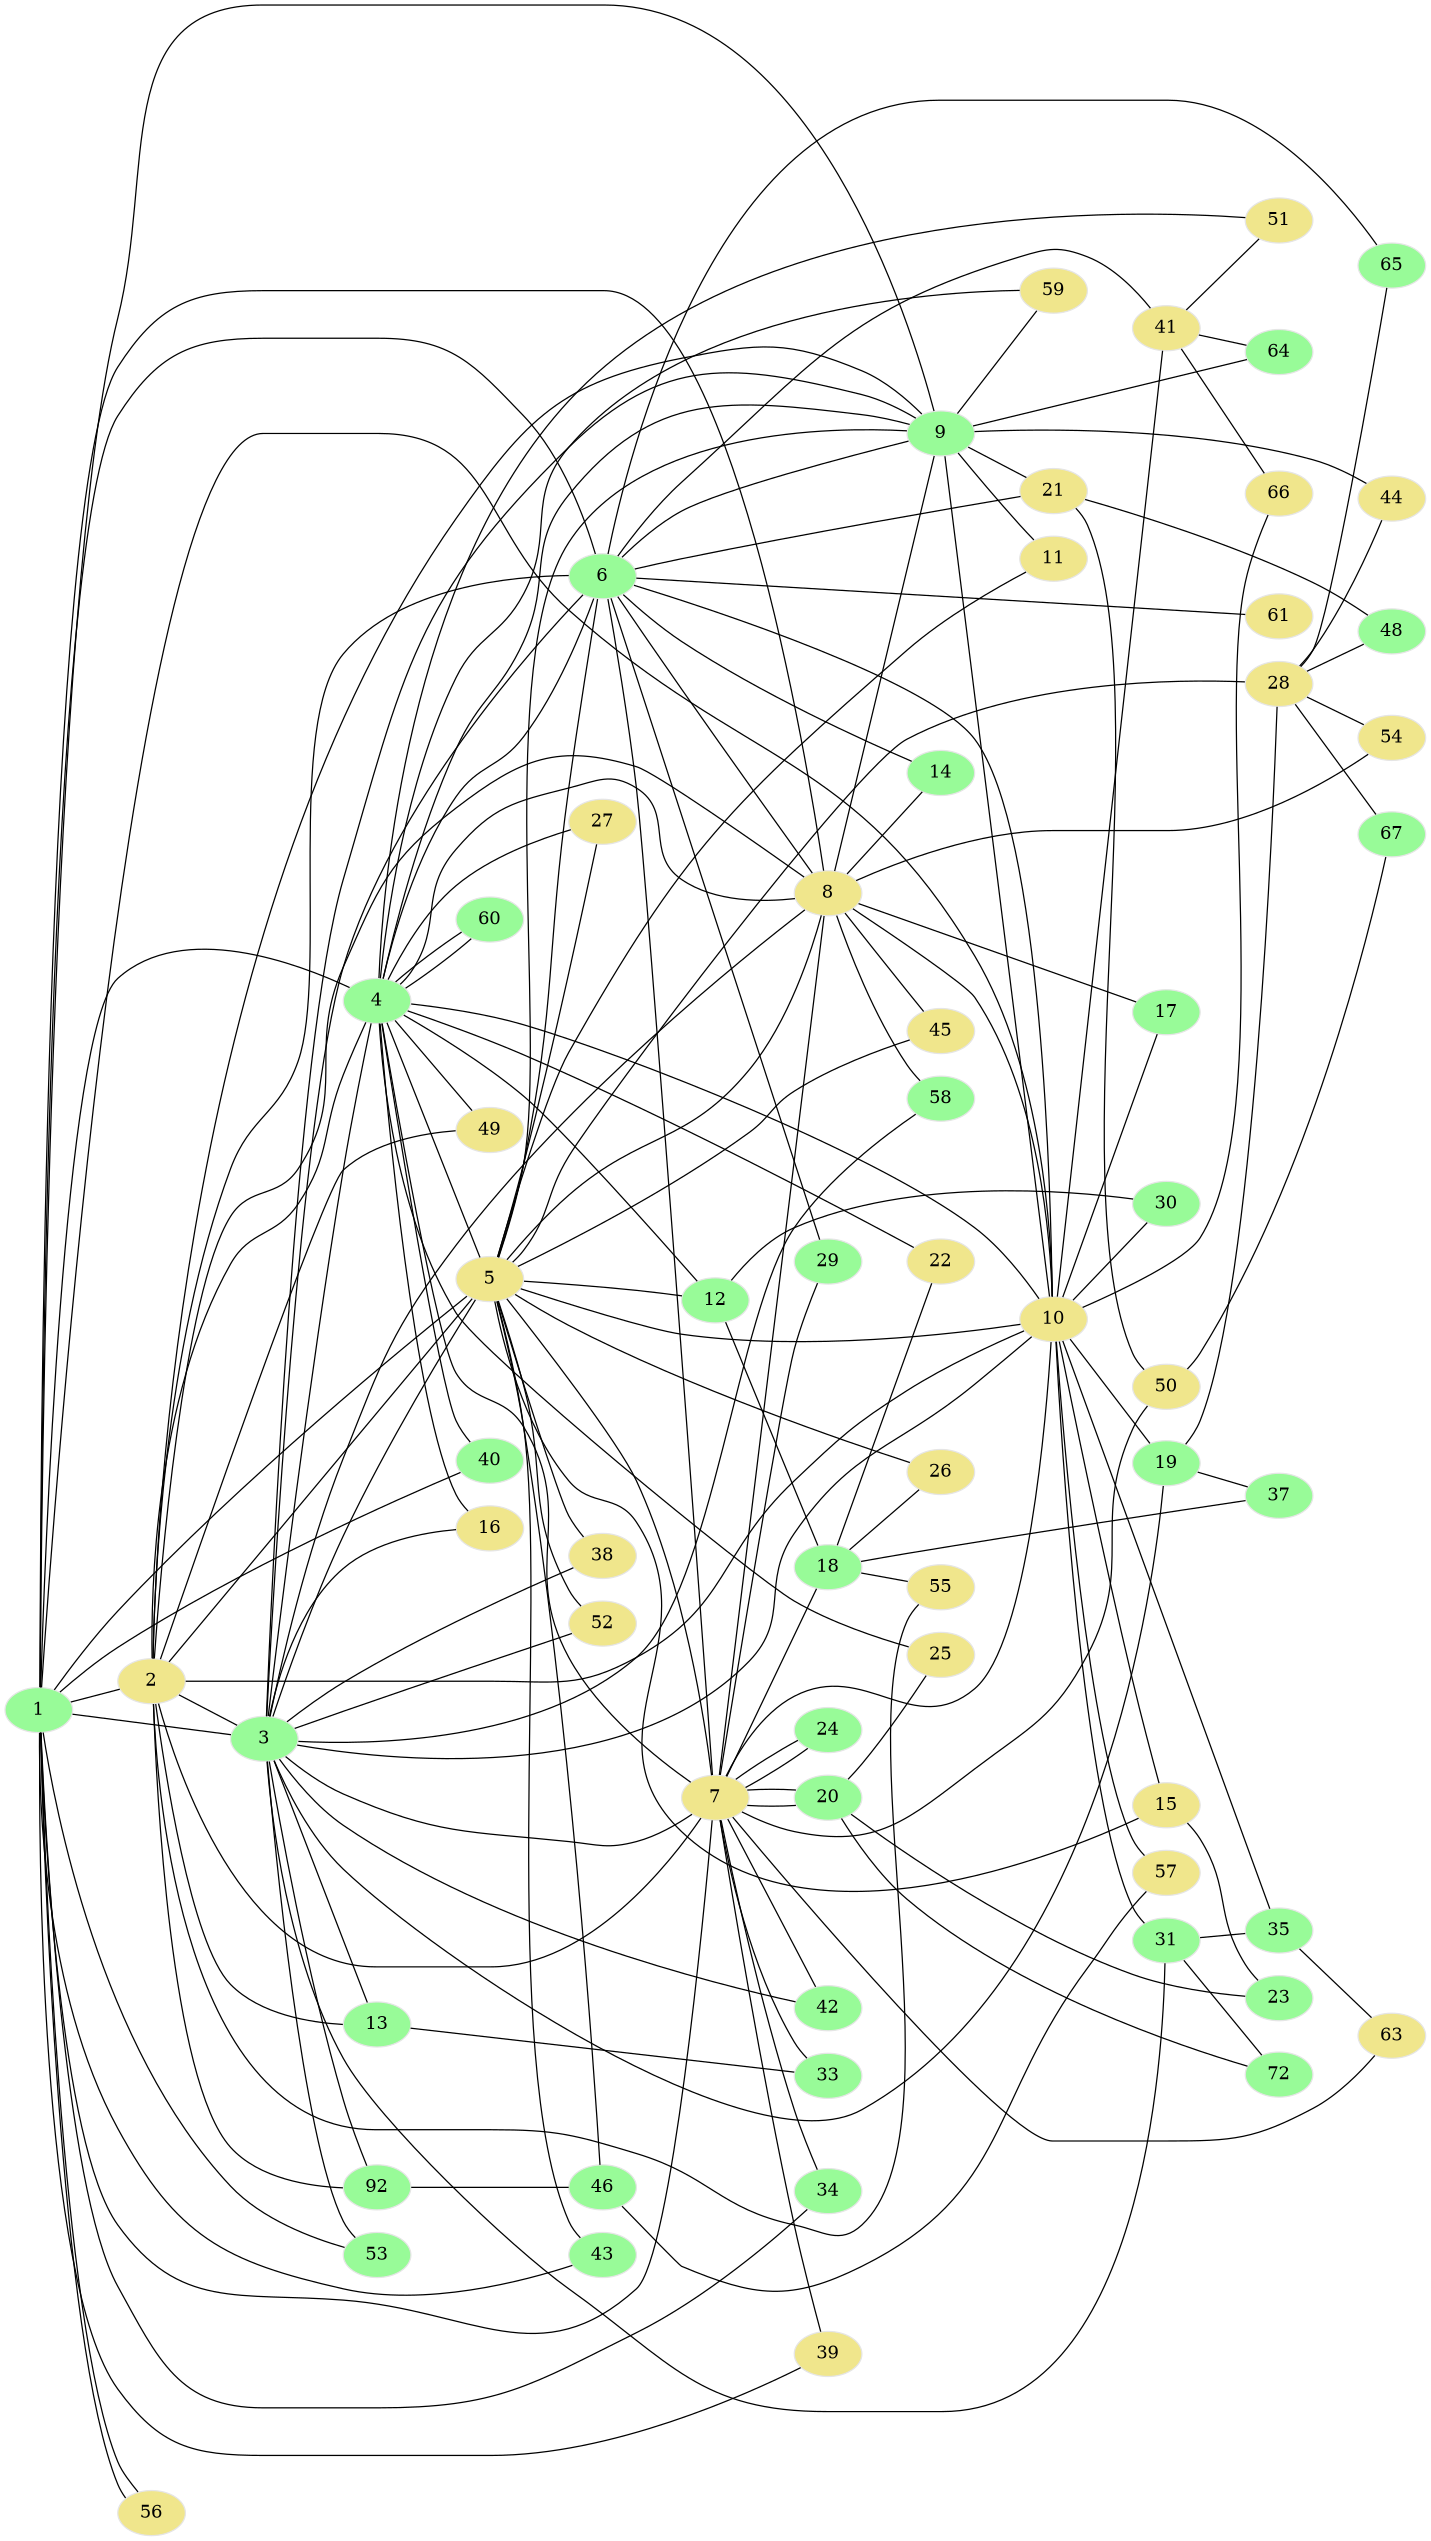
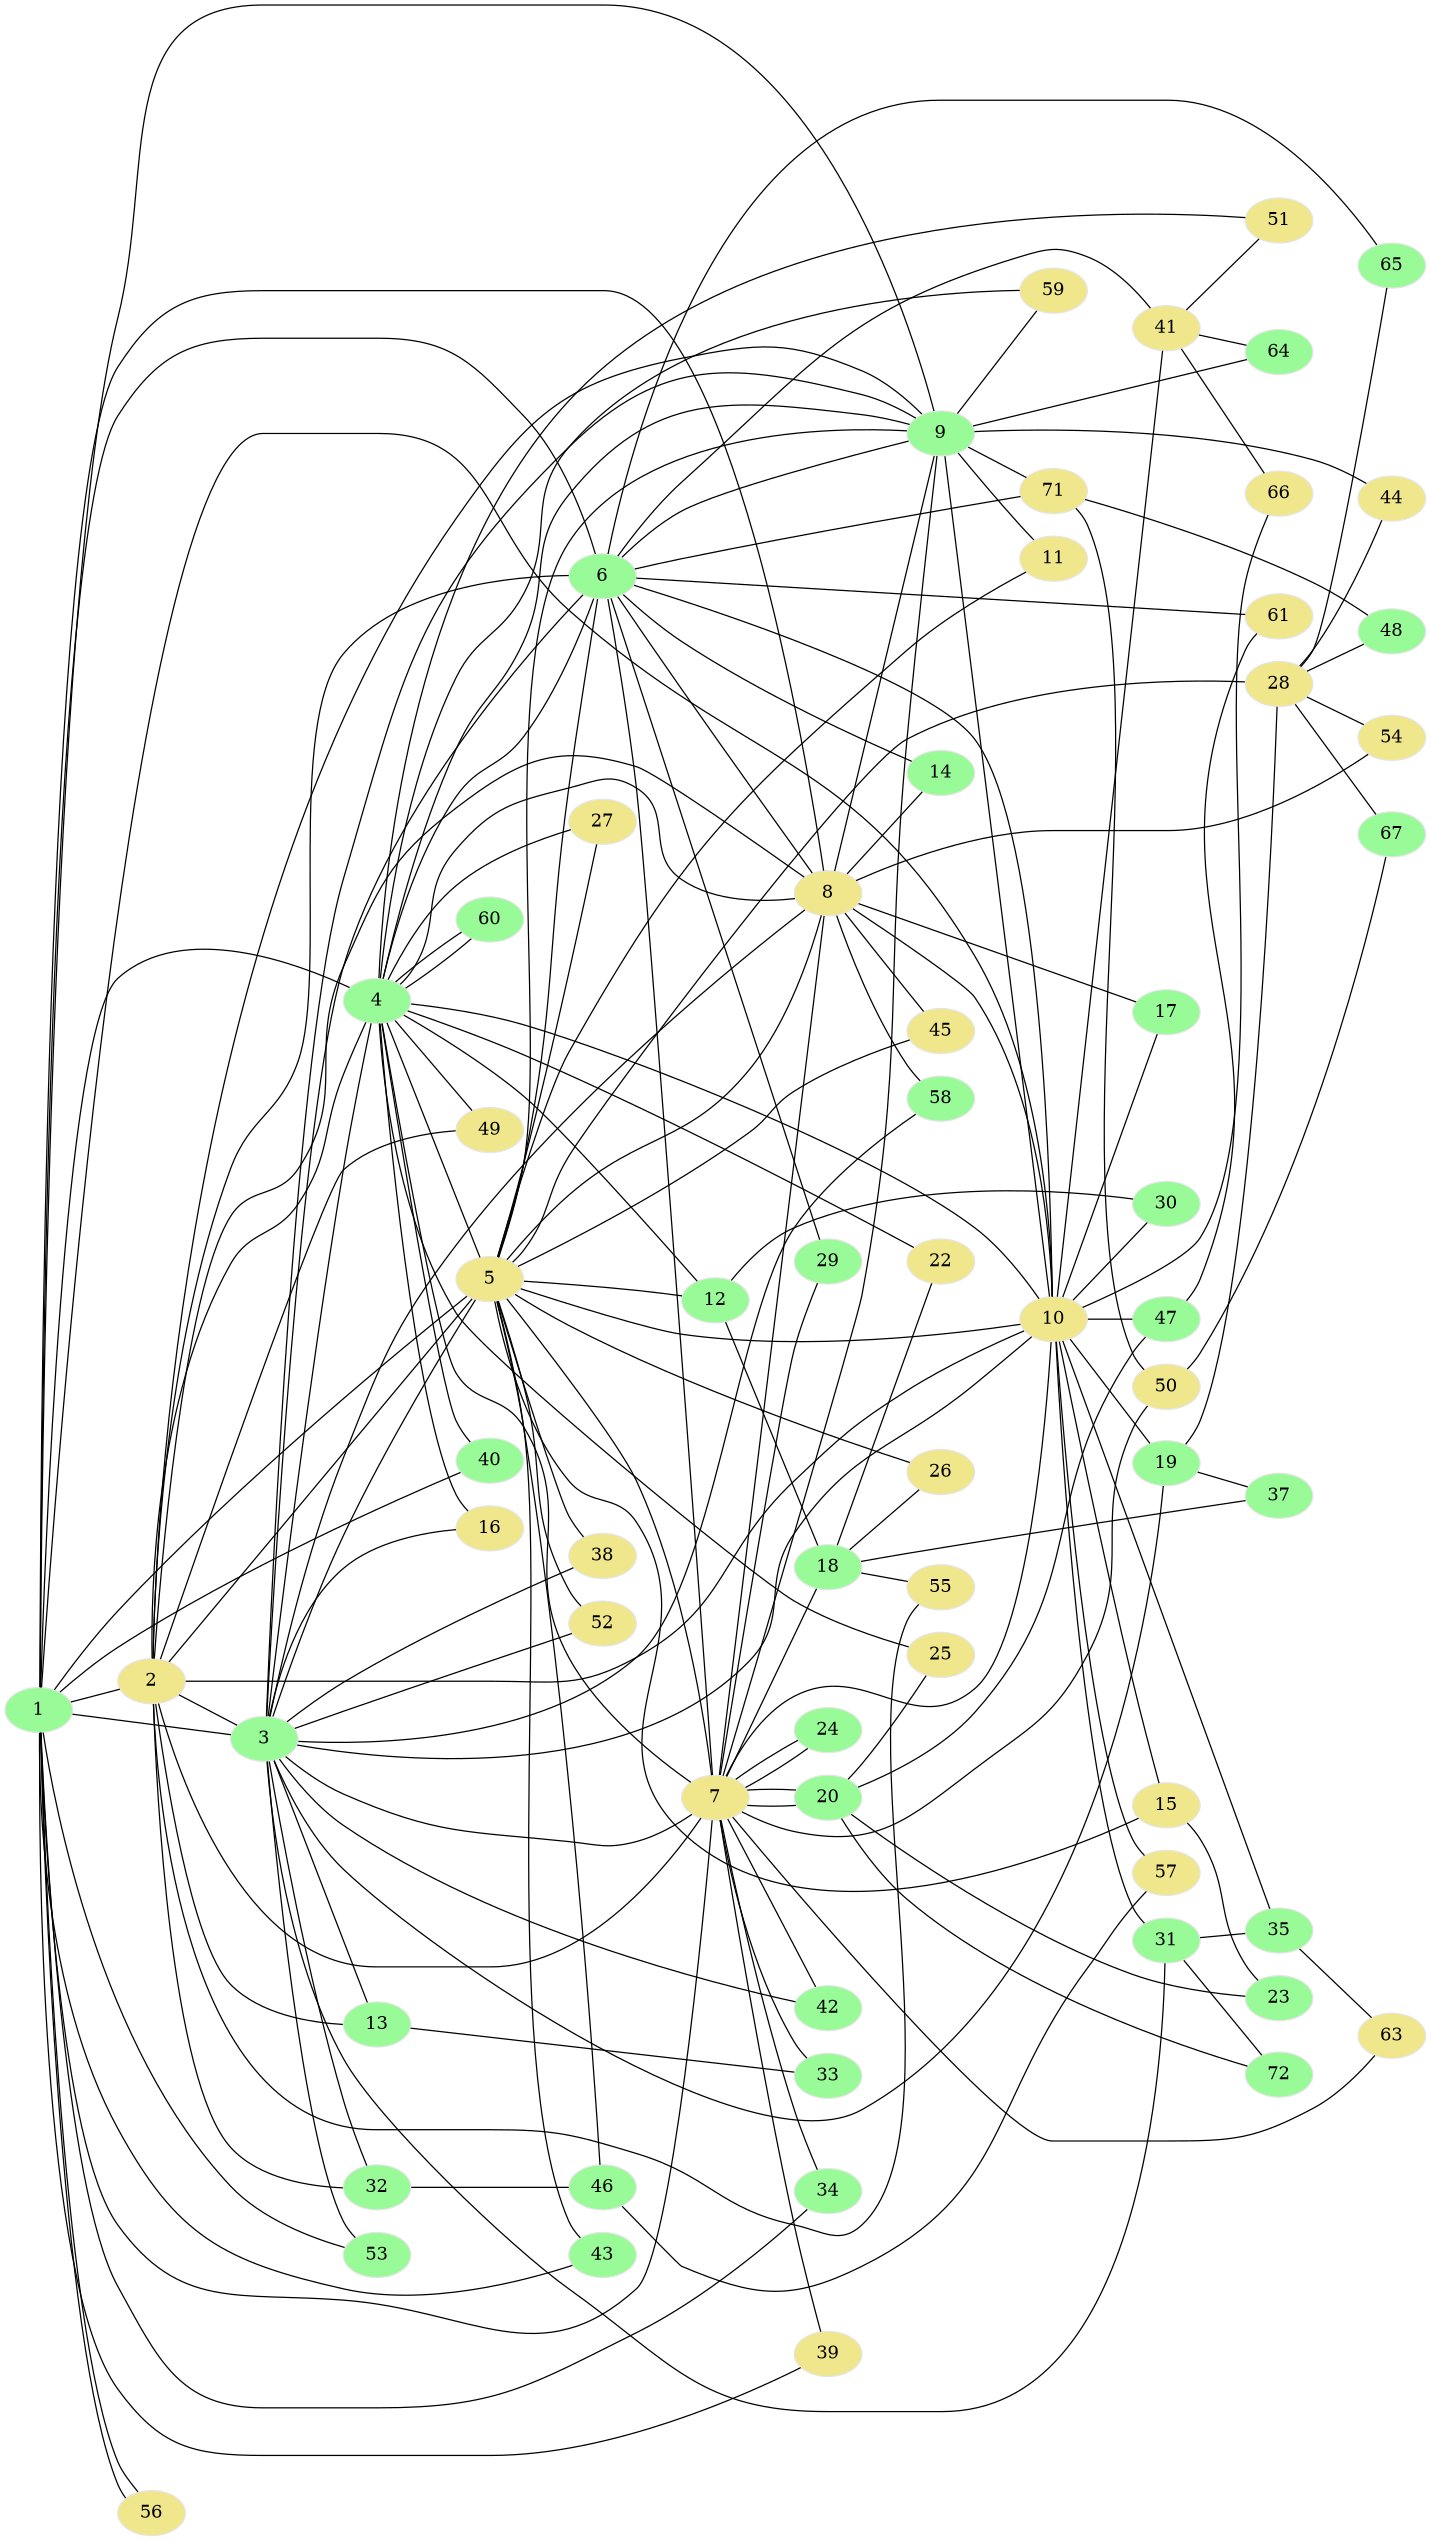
node "21": label "21" -> "71"
edge "9" -- "7": added
node "47": added
node "92": label "92" -> "32"
